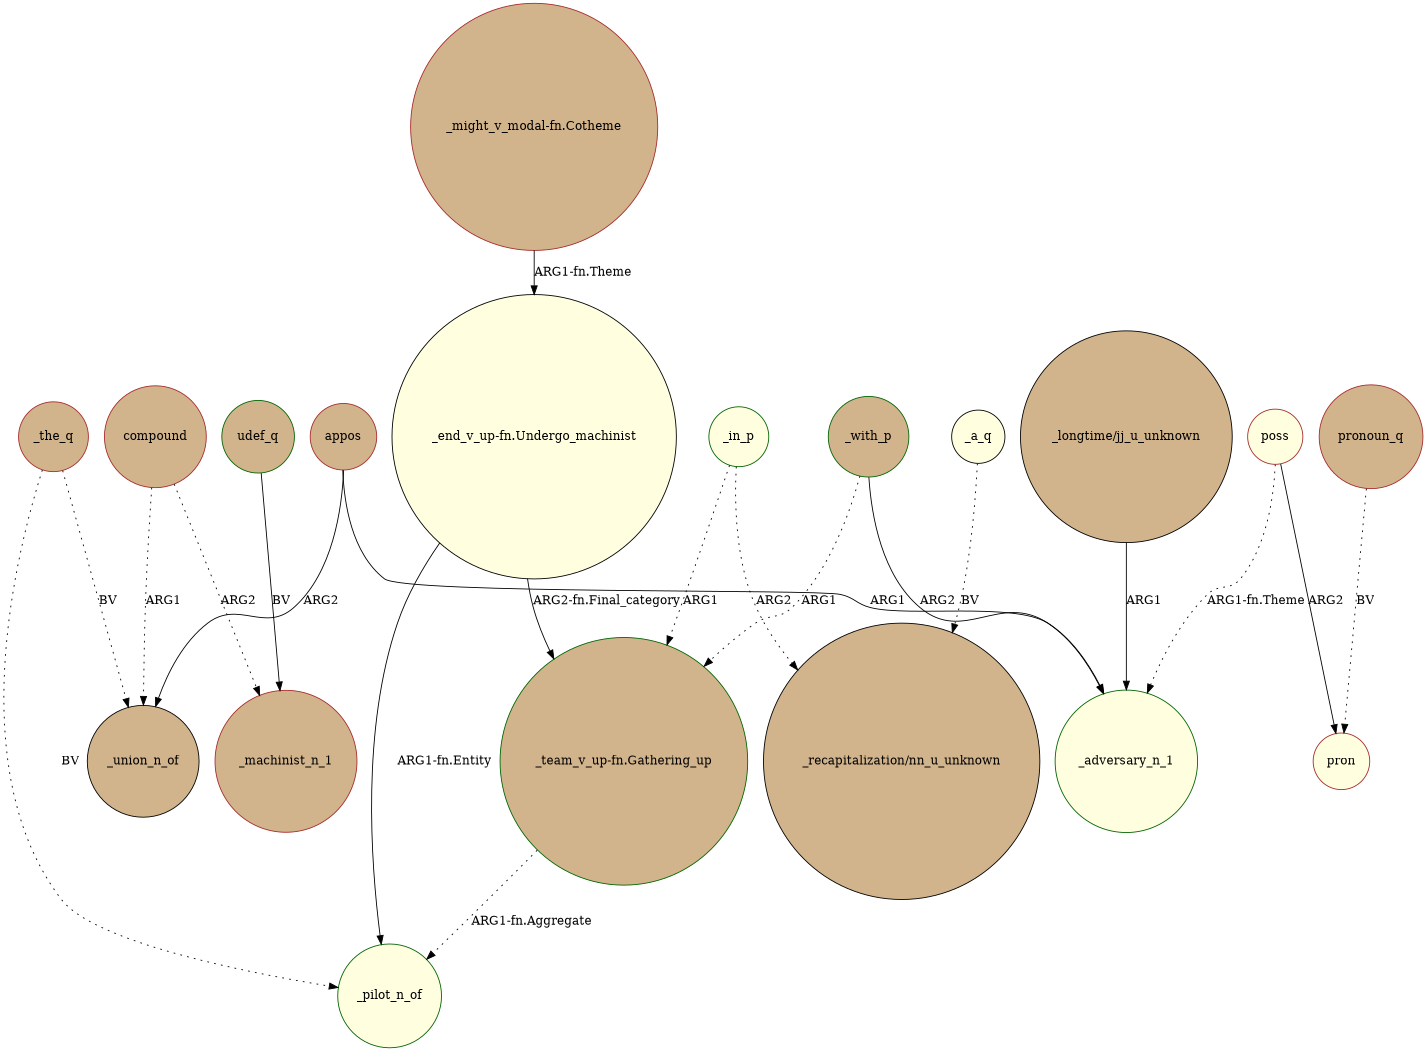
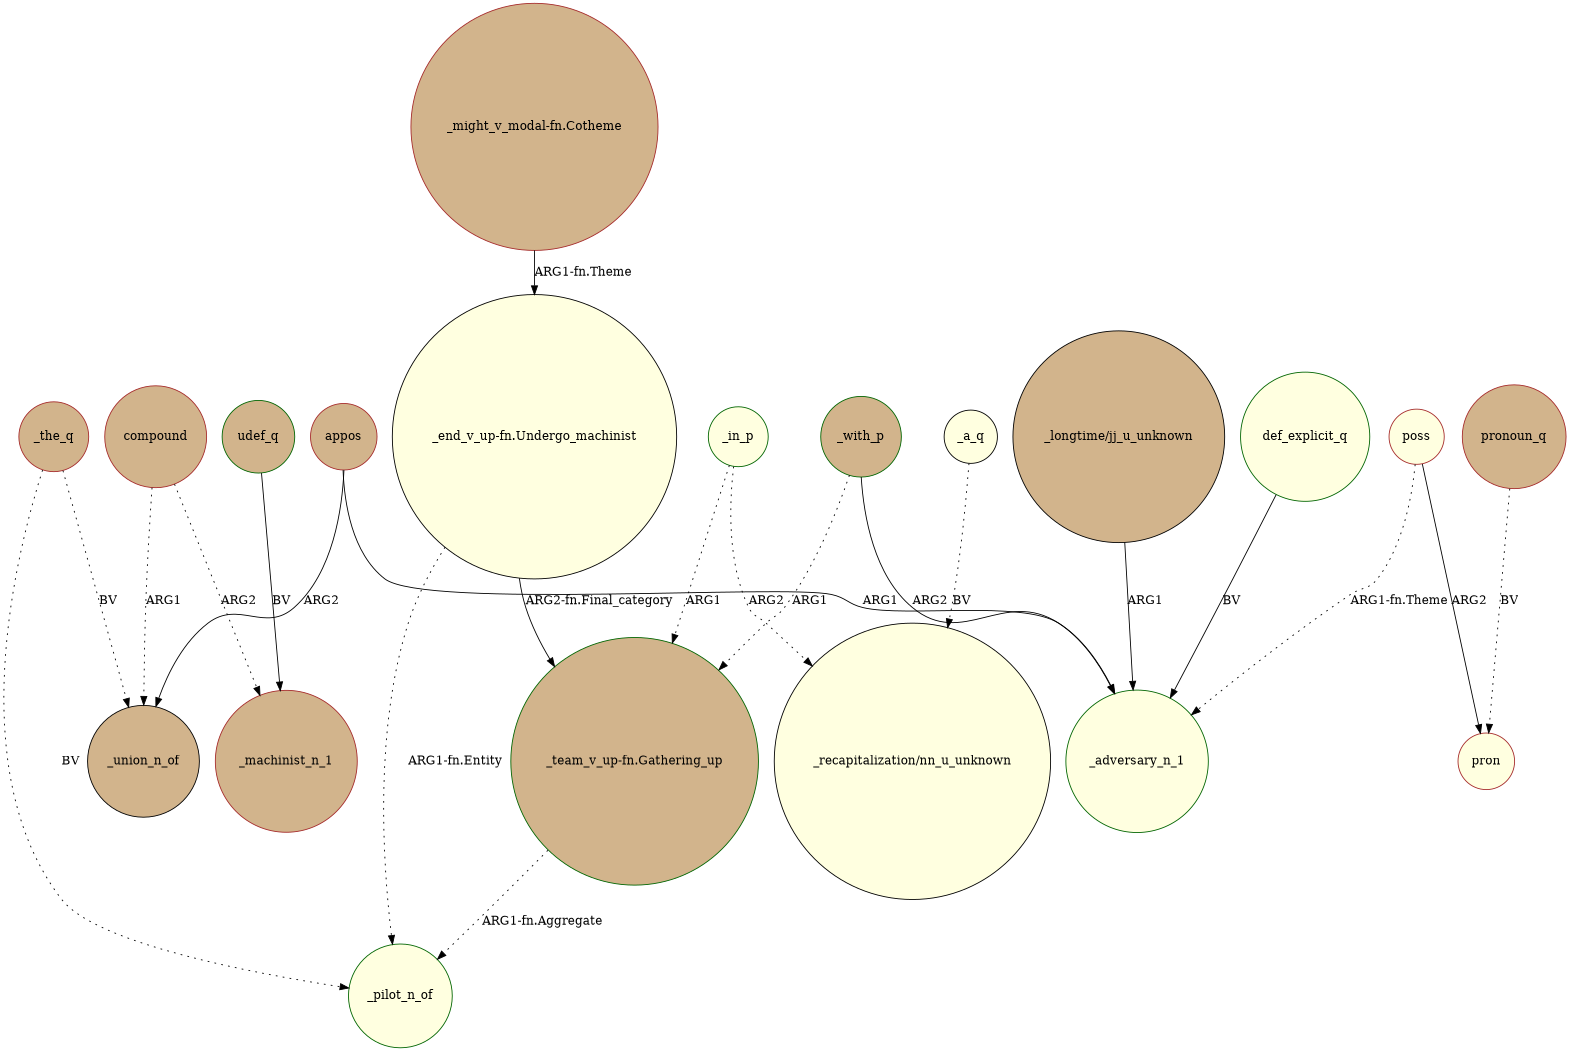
node "def_explicit_q": added
edge "_end_v_up-fn.Undergo_machinist" -> "_pilot_n_of": style solid -> dotted
node "_recapitalization/nn_u_unknown": fillcolor tan -> lightyellow
